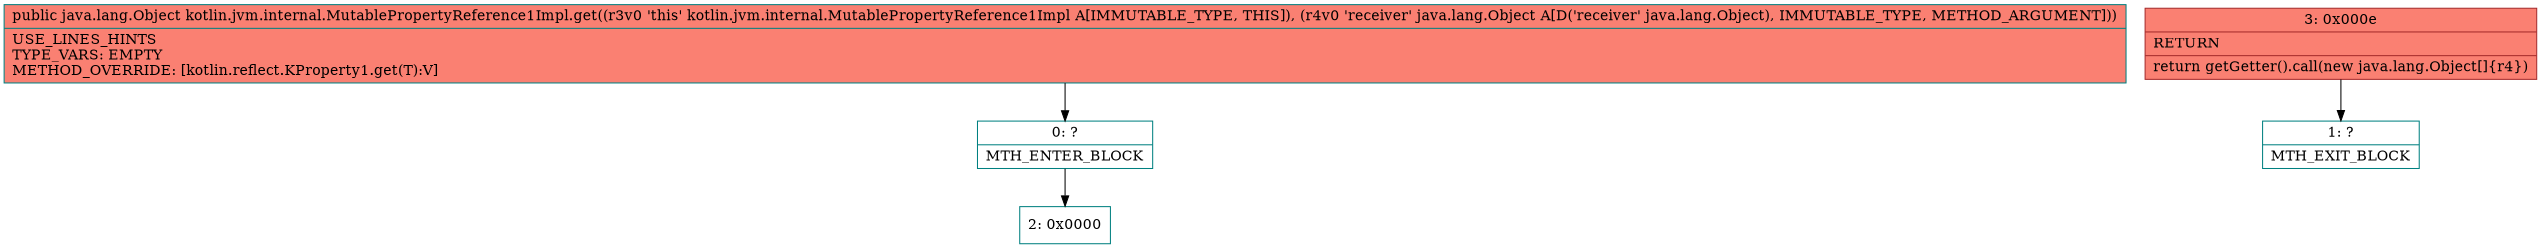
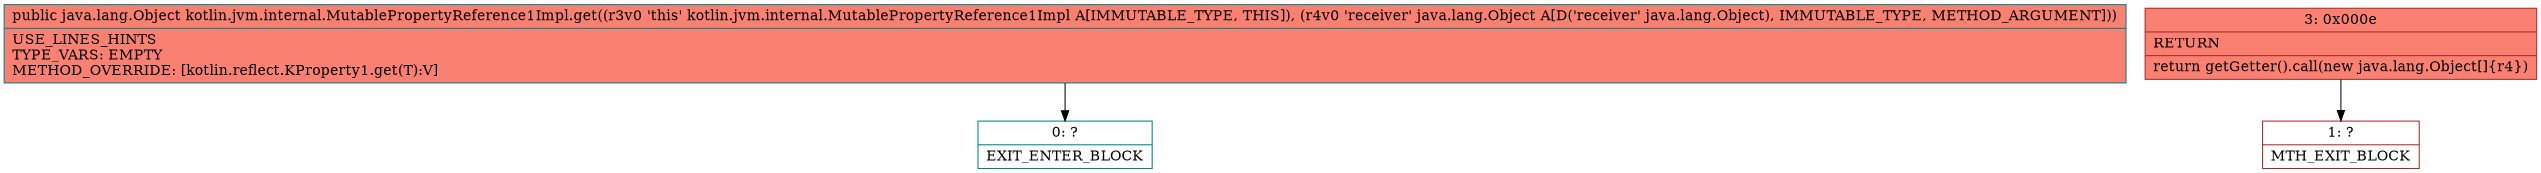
node "1: ?": color teal -> brown
node "0: ?": text "MTH_ENTER_BLOCK" -> "EXIT_ENTER_BLOCK"
node "2: 0x0000": removed
